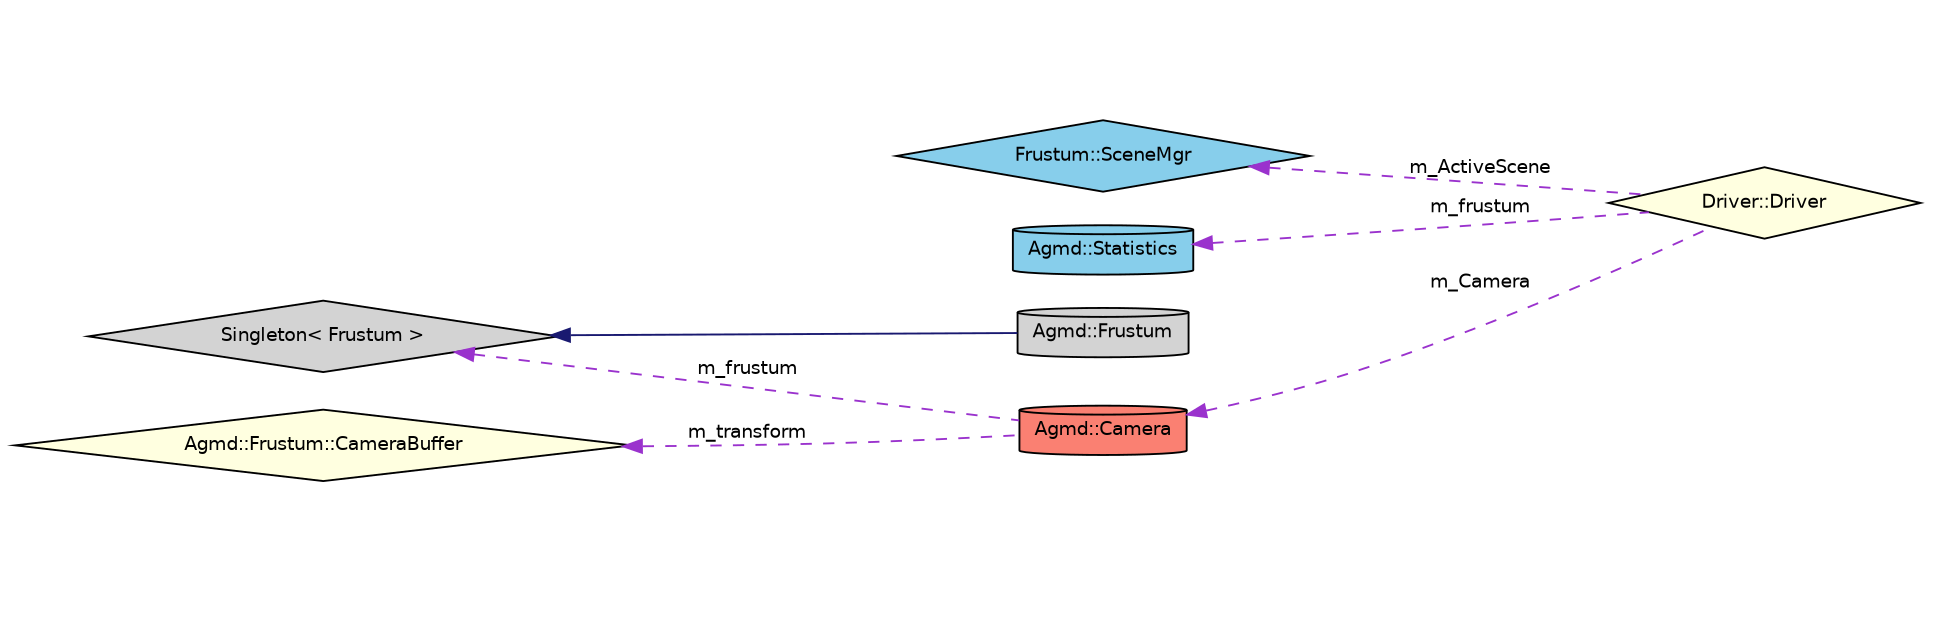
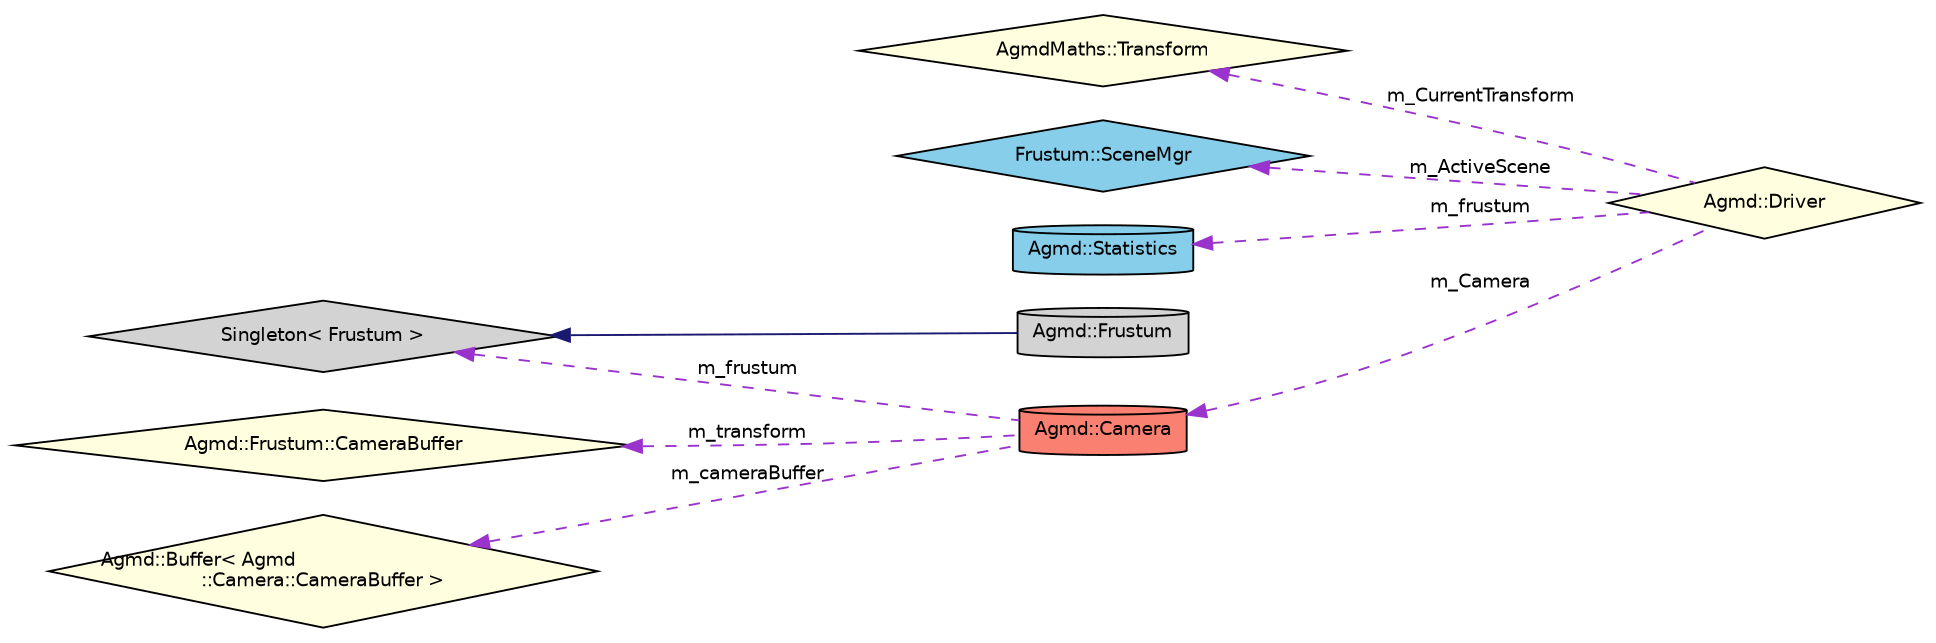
node "AgmdMaths::Transform": added
node "Driver::Driver": label "Driver::Driver" -> "Agmd::Driver"
node "Agmd::Buffer< Agmd ::Camera::CameraBuffer >": added
